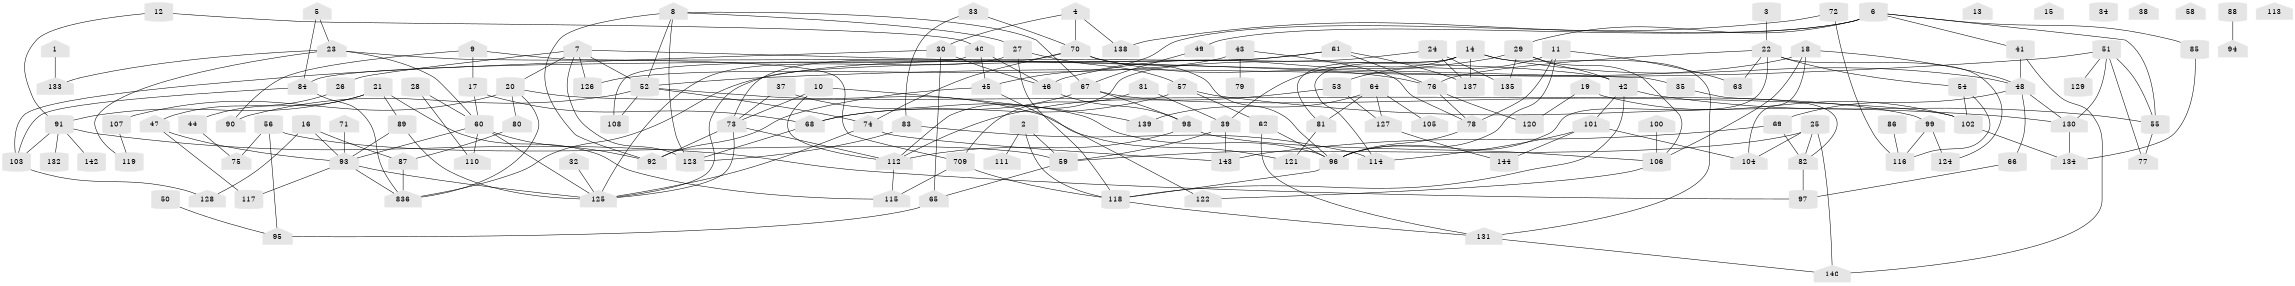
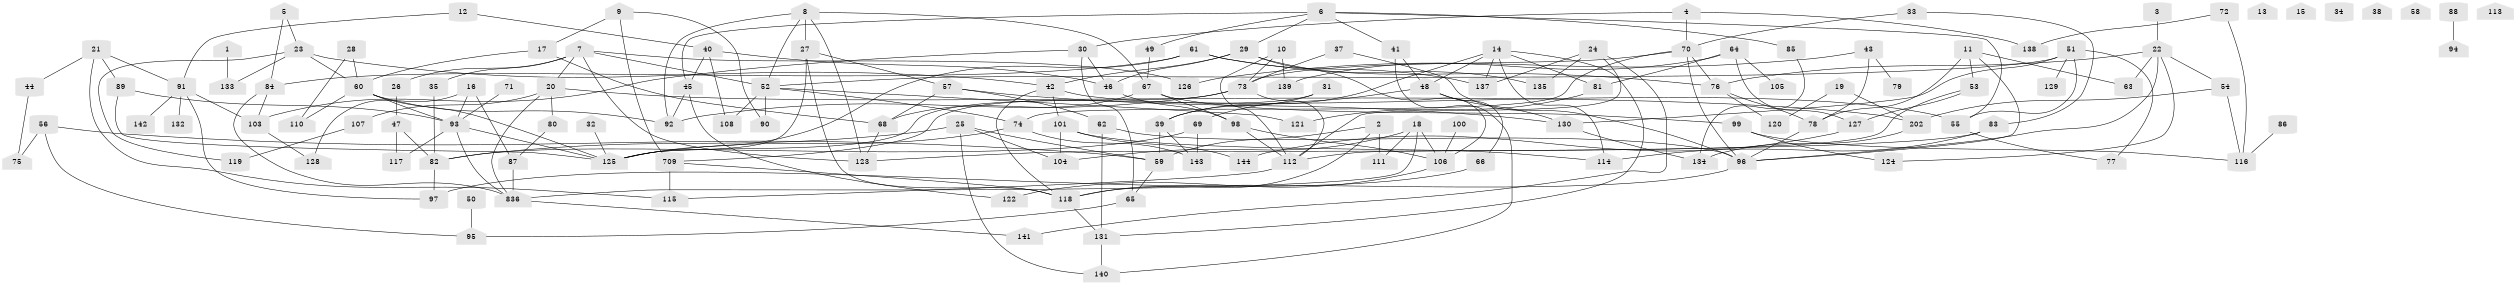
edge "18" -- "48": now "18" -- "111"
node "102": label "102" -> "202"
edge "47" -- "93": now "47" -- "82"
node "141": added
